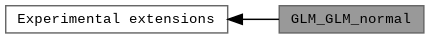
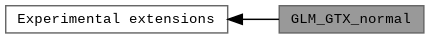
node "GLM_GLM_normal": label "GLM_GLM_normal" -> "GLM_GTX_normal"
